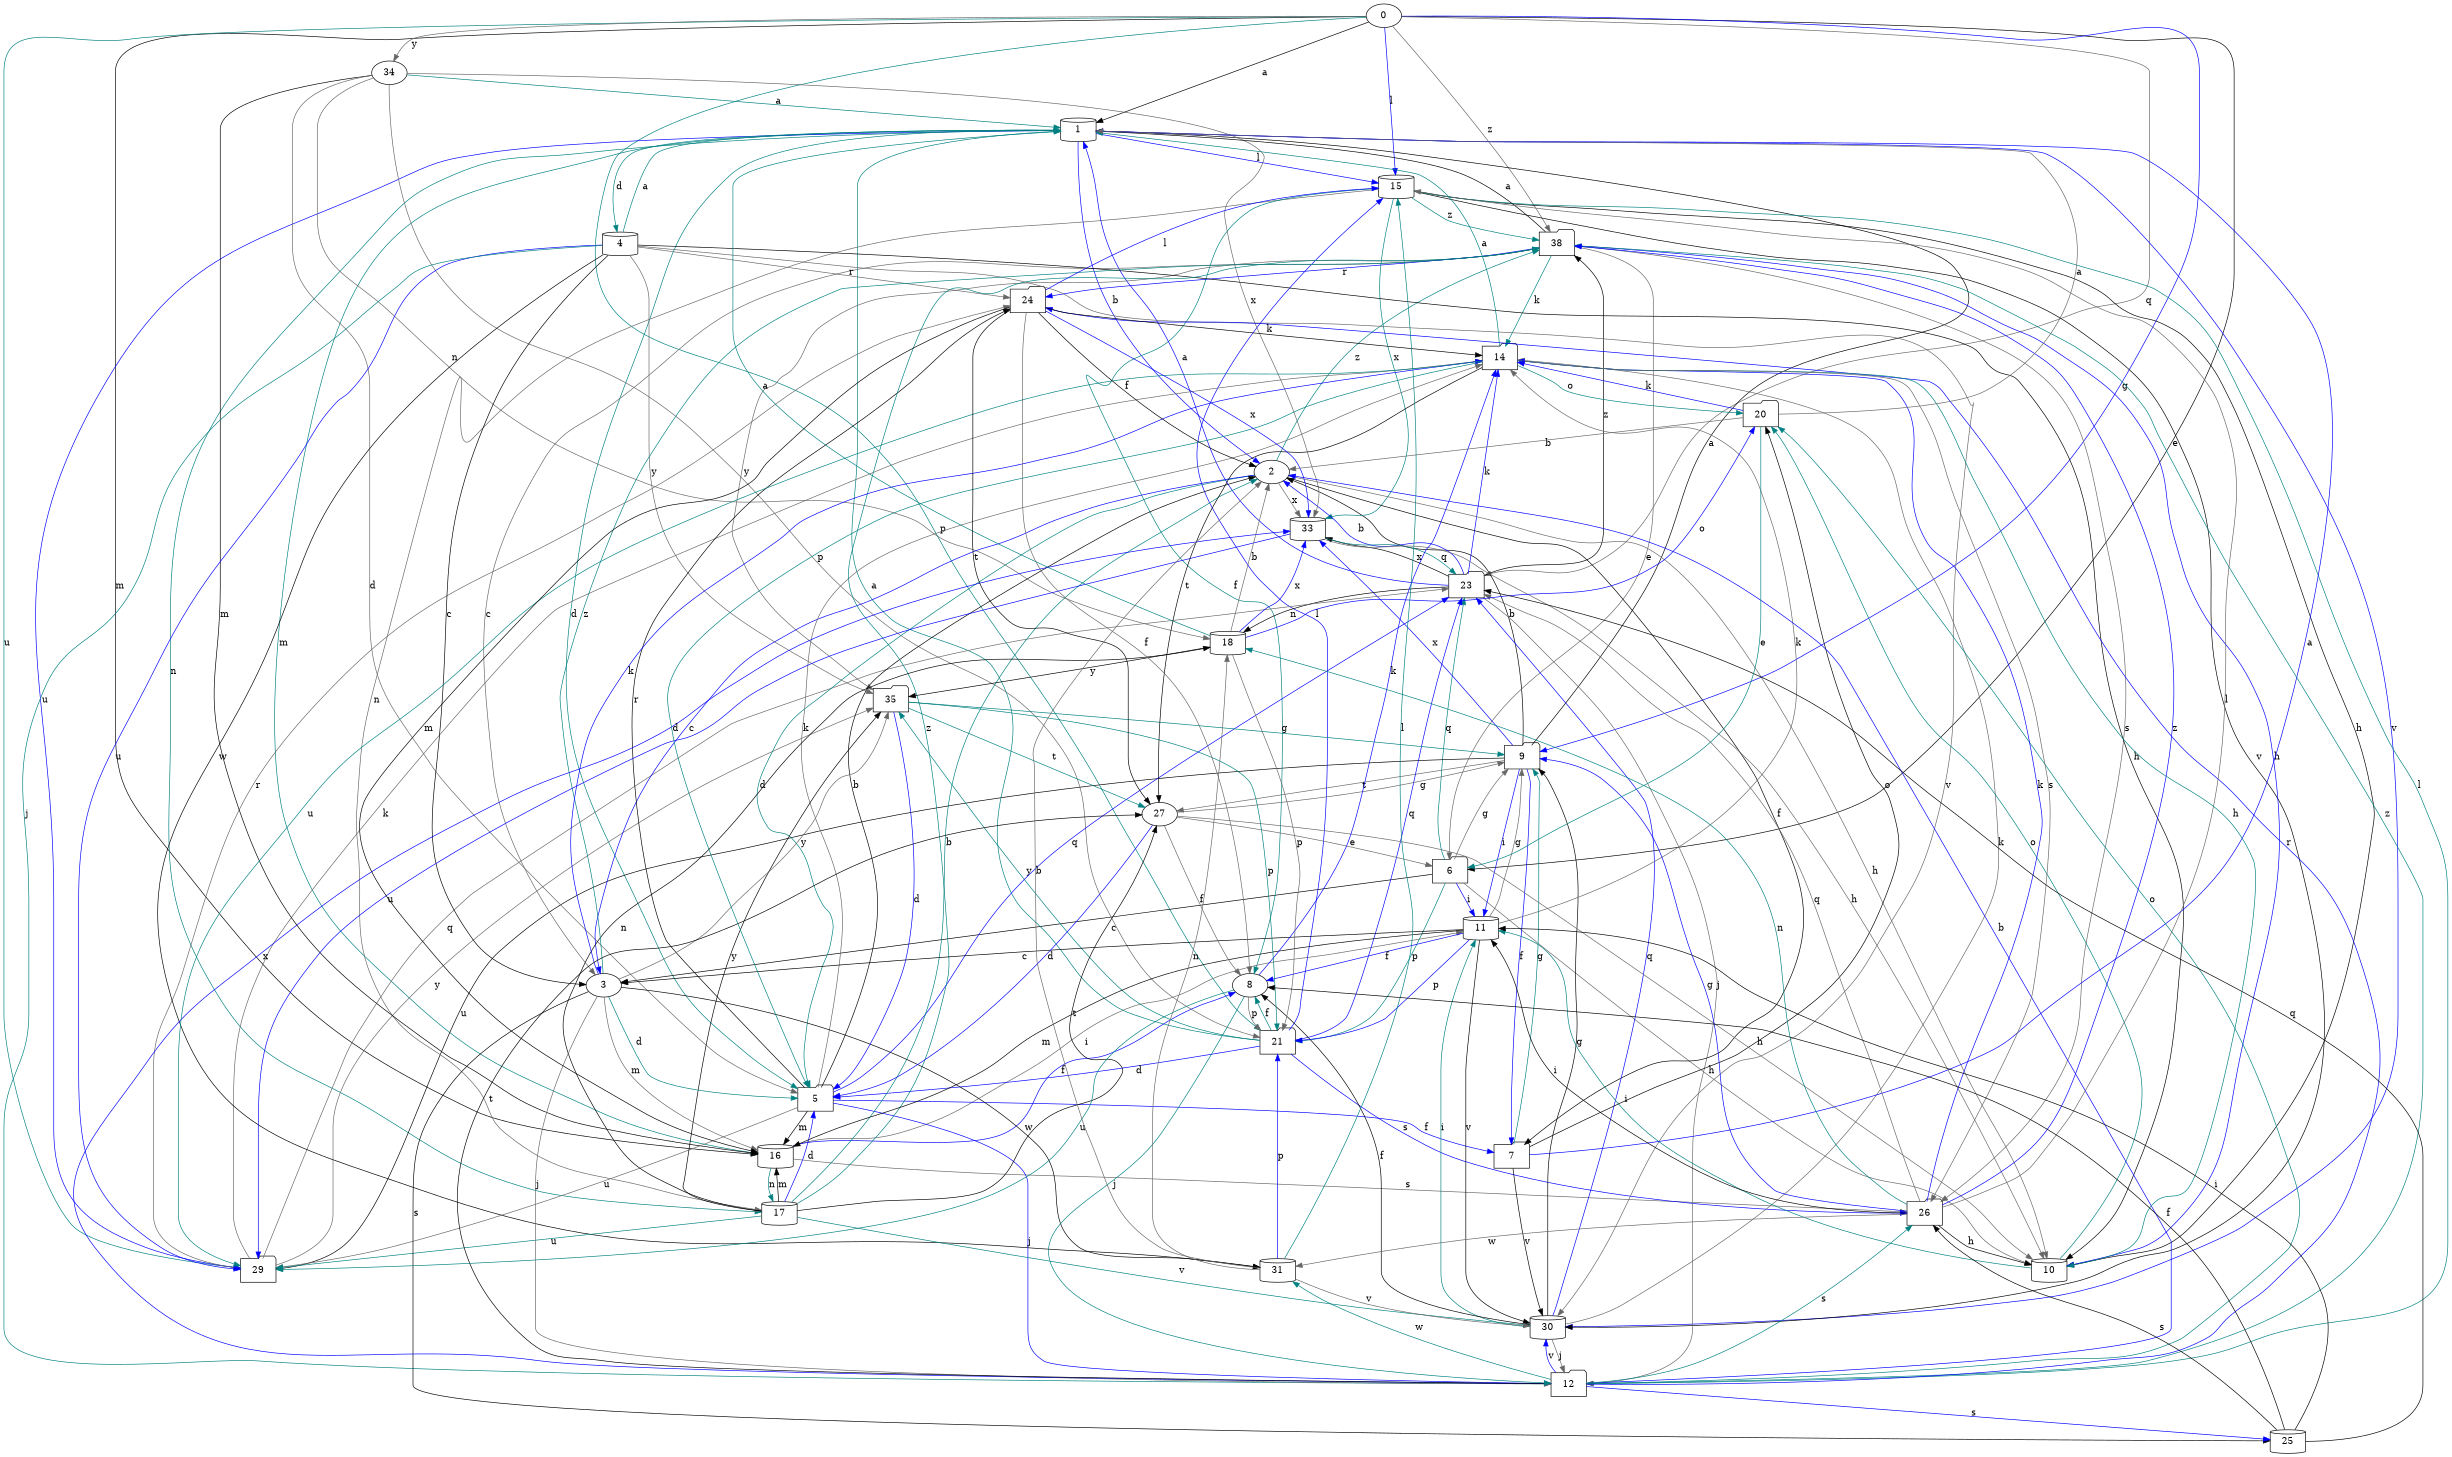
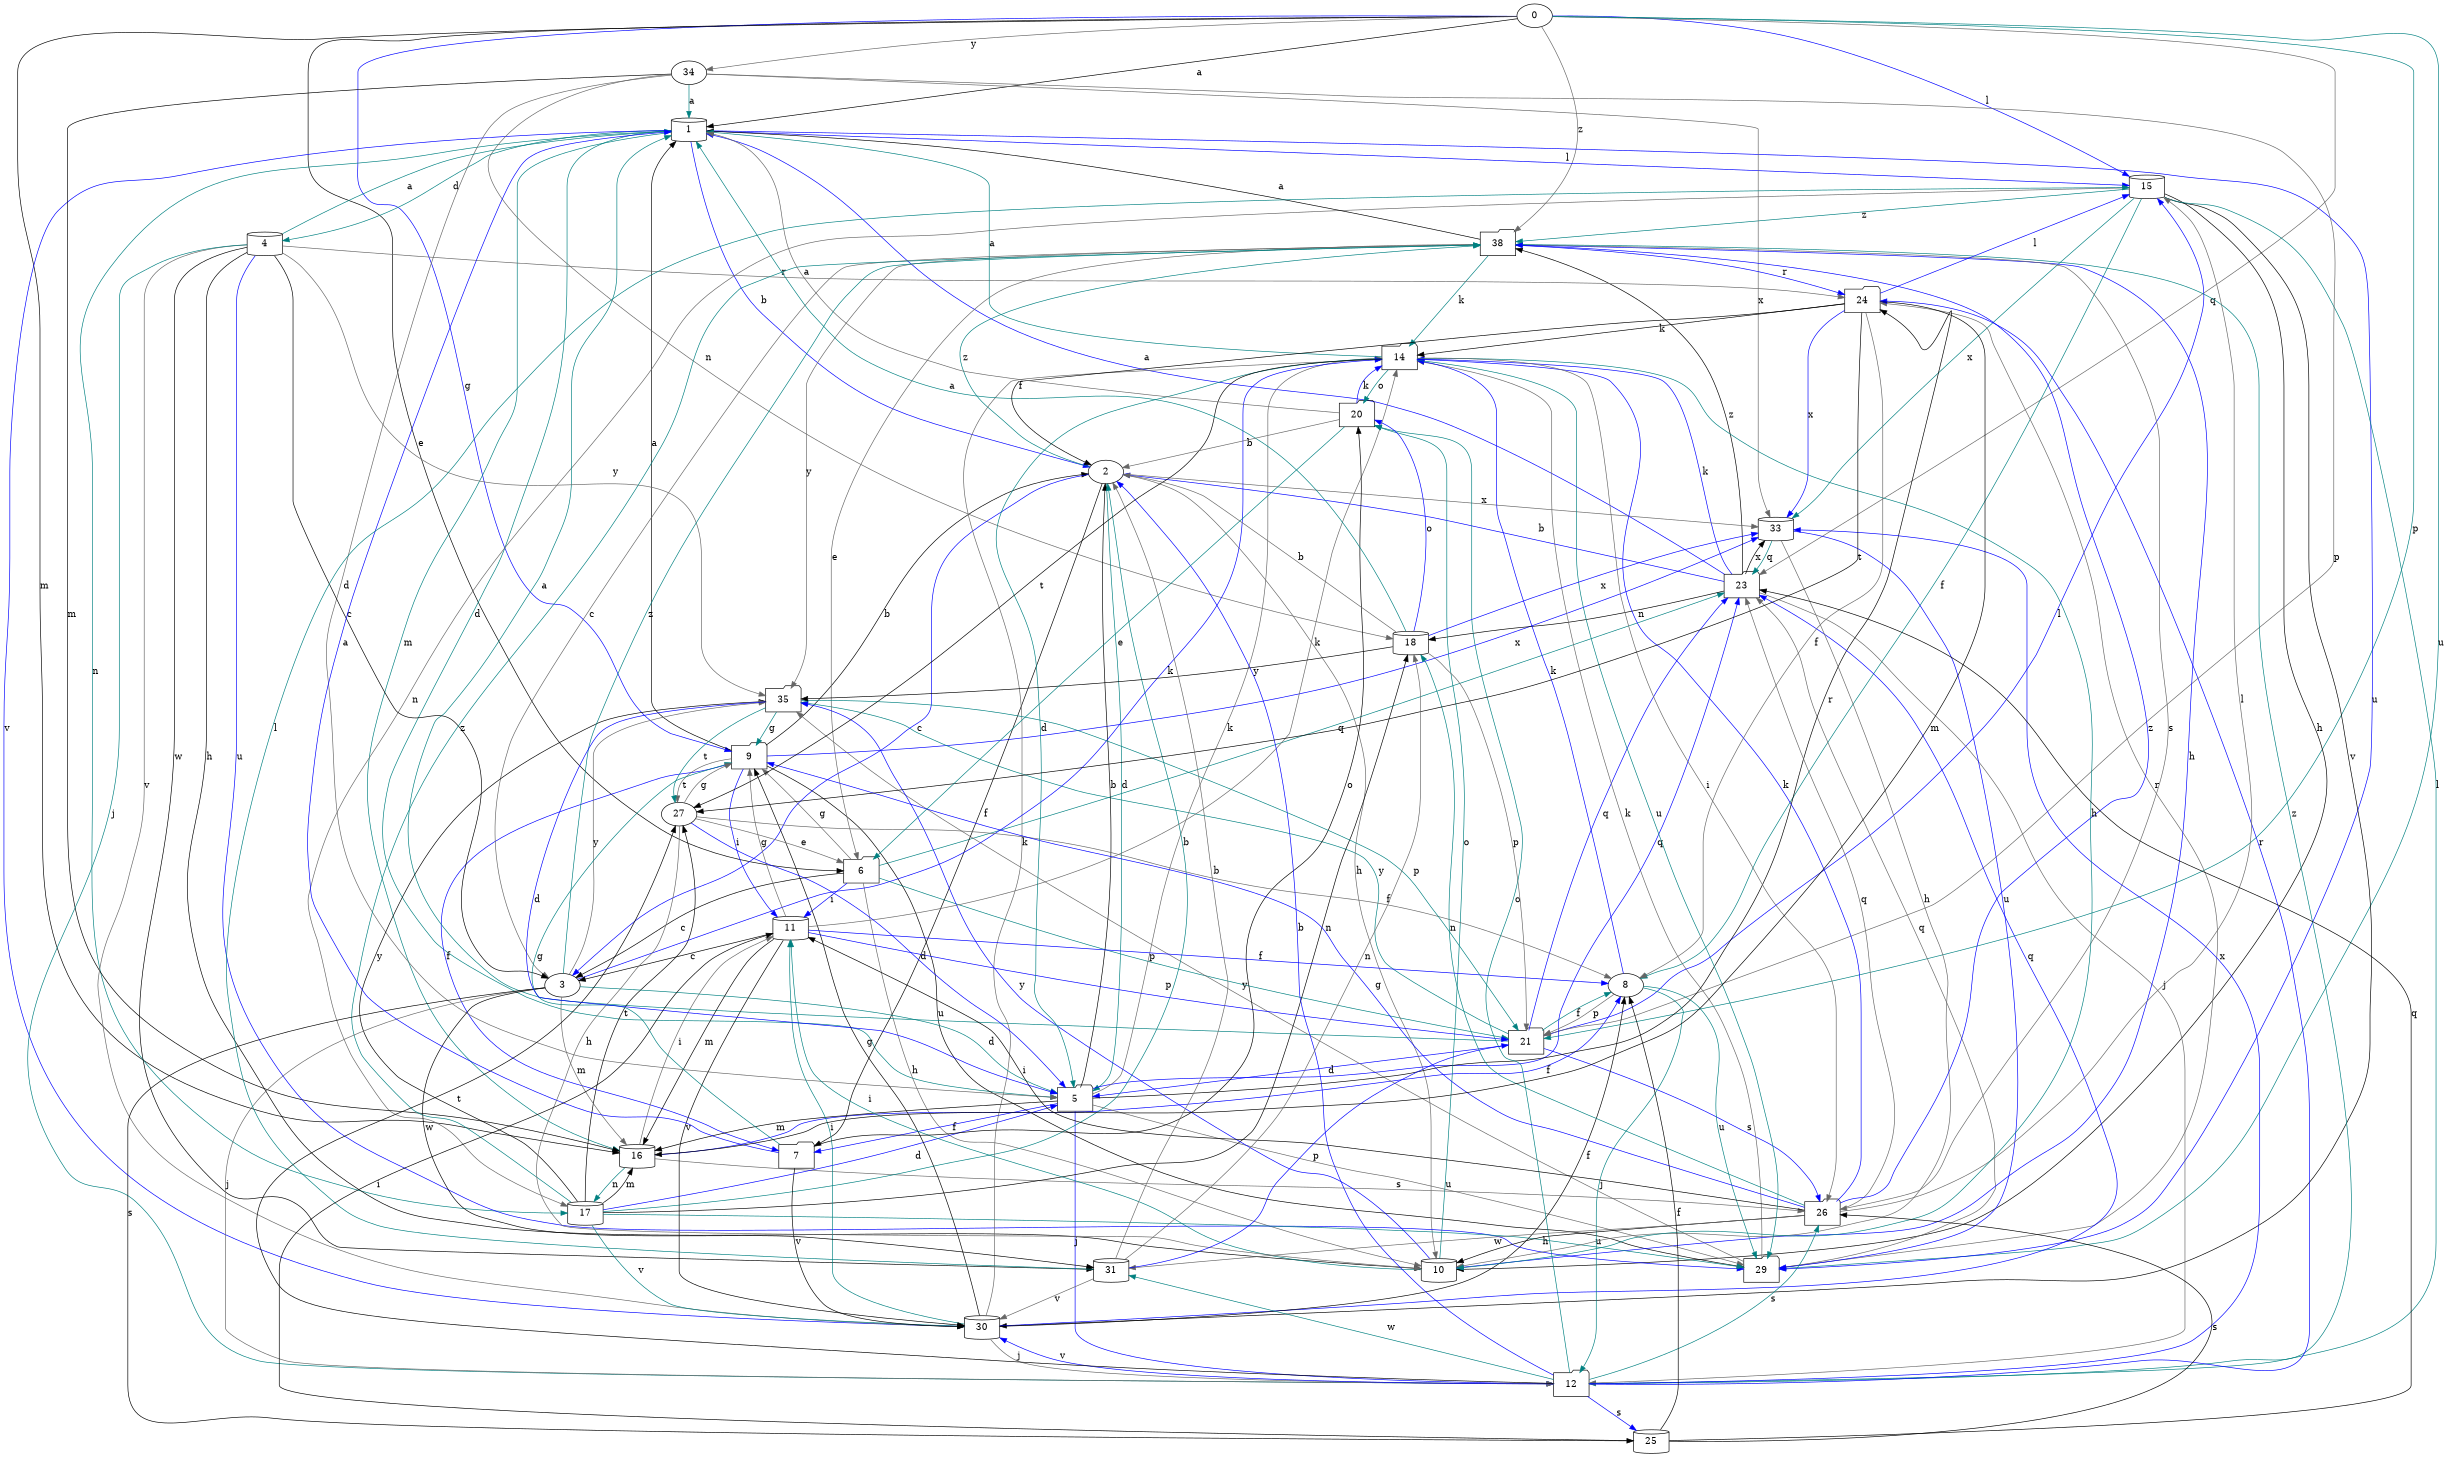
edge "14" -> "26": label "s" -> "i"
edge "10" -> "35": added, label "y"
